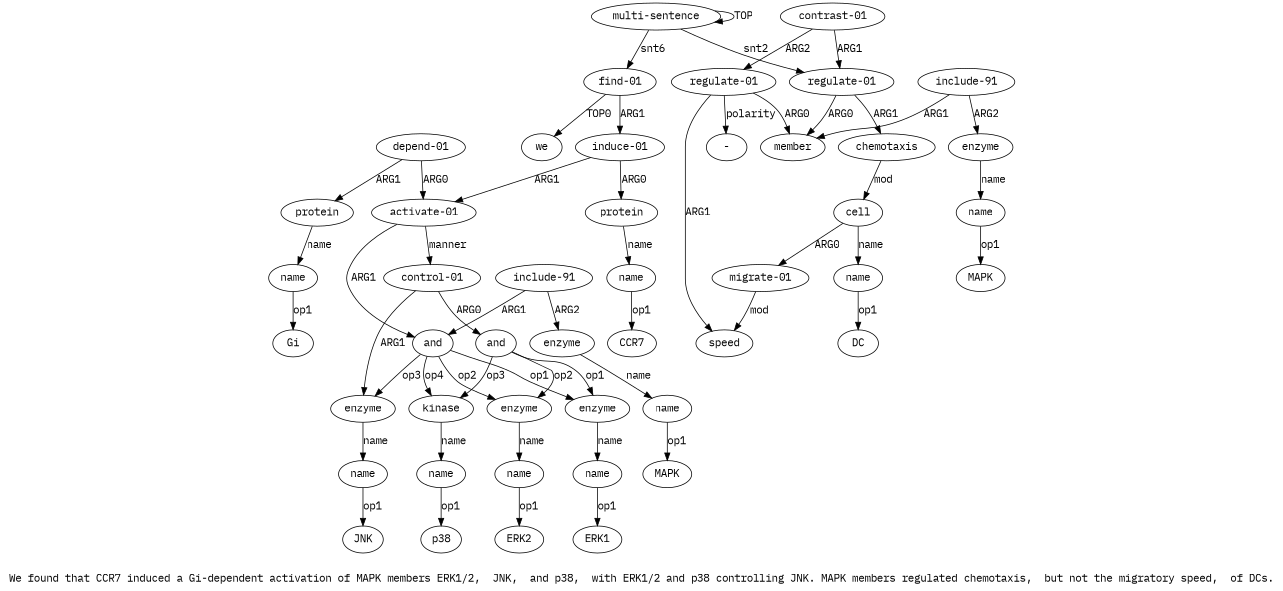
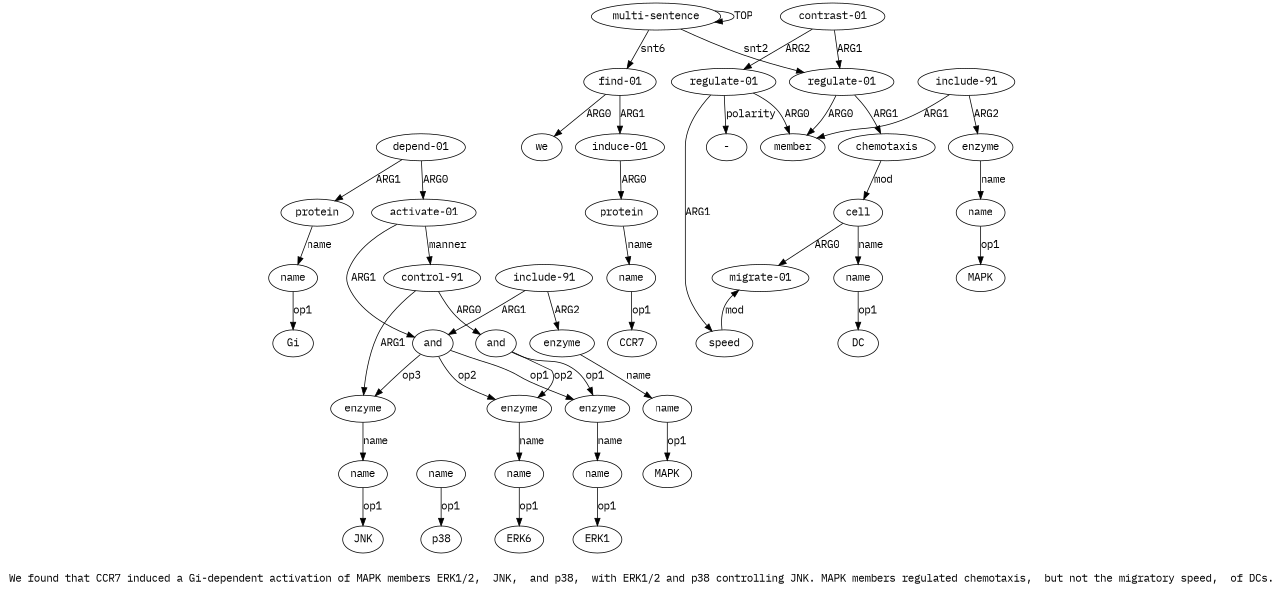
edge "find-01" -> "we": label "TOP0" -> "ARG0"
edge "induce-01" -> "activate-01": removed, label "ARG1"
node "control-01": label "control-01" -> "control-91"
edge "migrate-01" -> "speed": reversed
node "kinase": removed
node "ERK2": label "ERK2" -> "ERK6"
